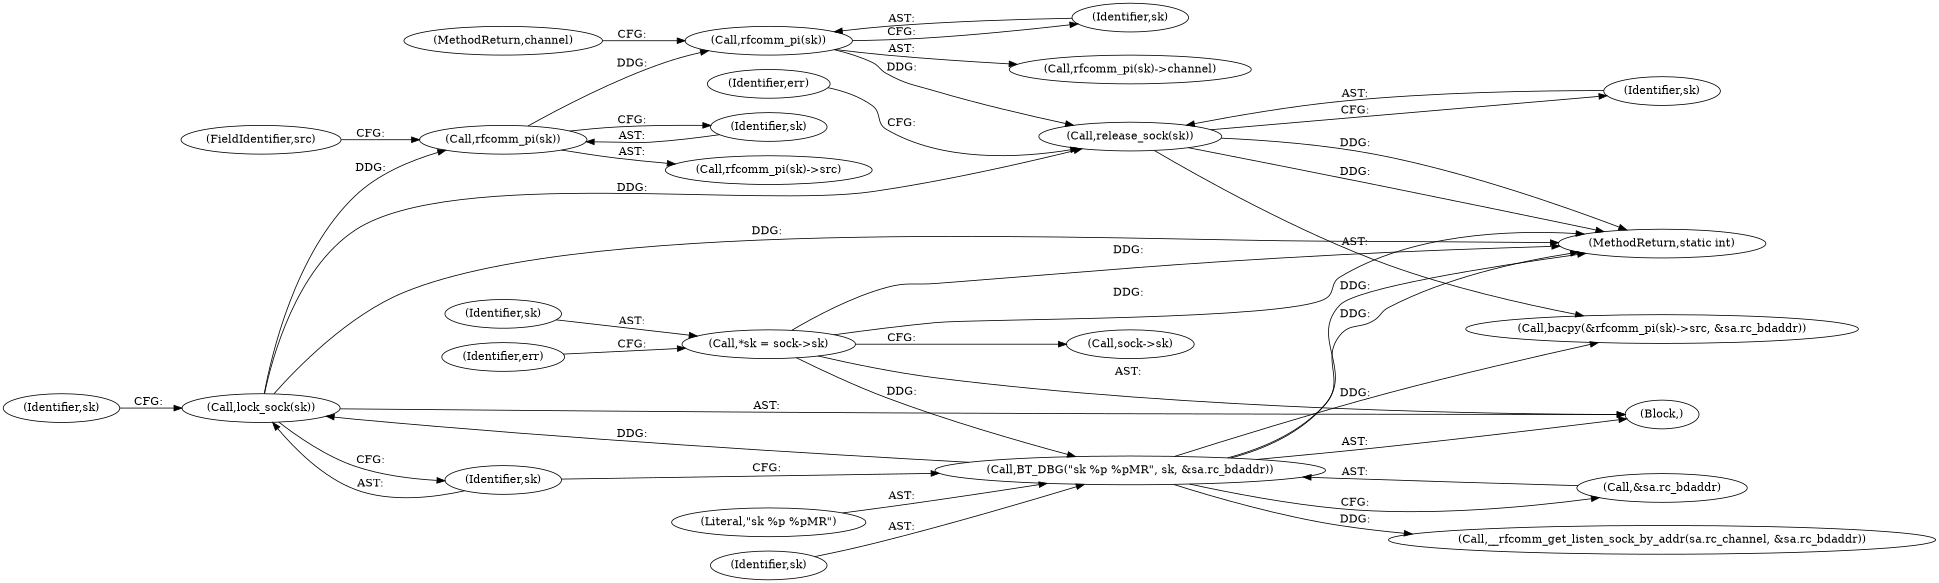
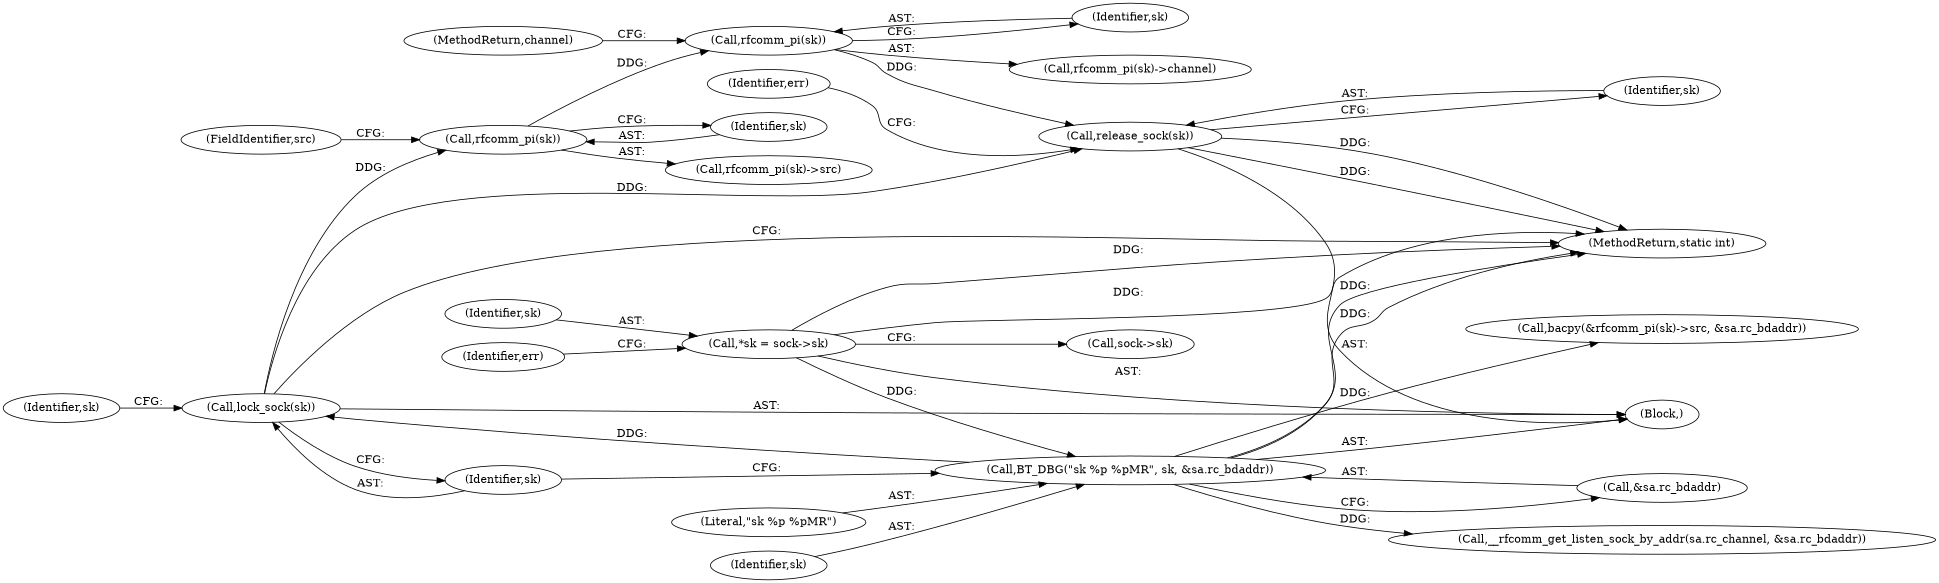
edge "(Call,lock_sock(sk))" -> "(MethodReturn,static int)": label "DDG: " -> "CFG: "
edge "(Call,release_sock(sk))" -> "(Call,bacpy(&rfcomm_pi(sk)->src, &sa.rc_bdaddr))": now "(Call,release_sock(sk))" -> "(Block,)"
